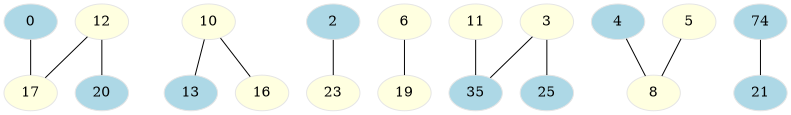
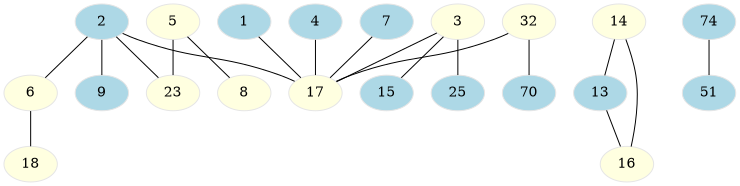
node "0": label "0" -> "1"
node "12": label "12" -> "32"
node "10": label "10" -> "14"
node "7": added
node "11": removed
edge "2" -- "17": added
edge "2" -- "6": added
edge "5" -- "23": added
edge "3" -- "17": added
edge "4" -- "8": now "4" -- "17"
node "20": label "20" -> "70"
node "9": added
node "19": label "19" -> "18"
node "35": label "35" -> "15"
node "21": label "21" -> "51"
edge "13" -- "16": added
